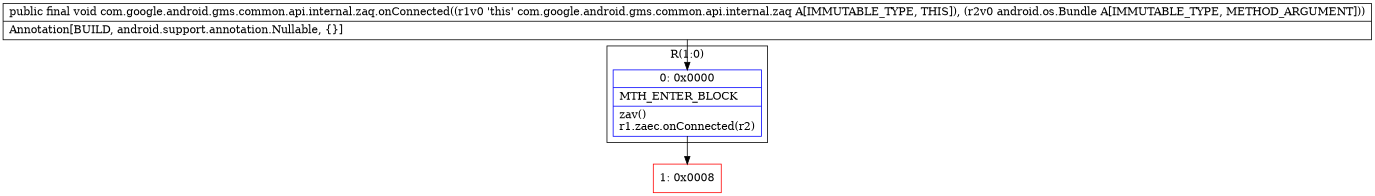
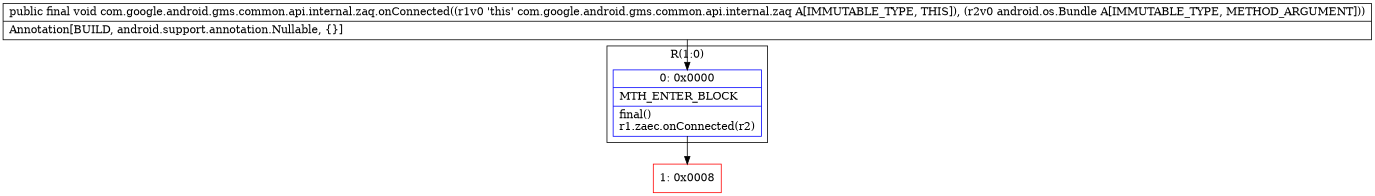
node "0: 0x0000": text "zav()" -> "final()"
